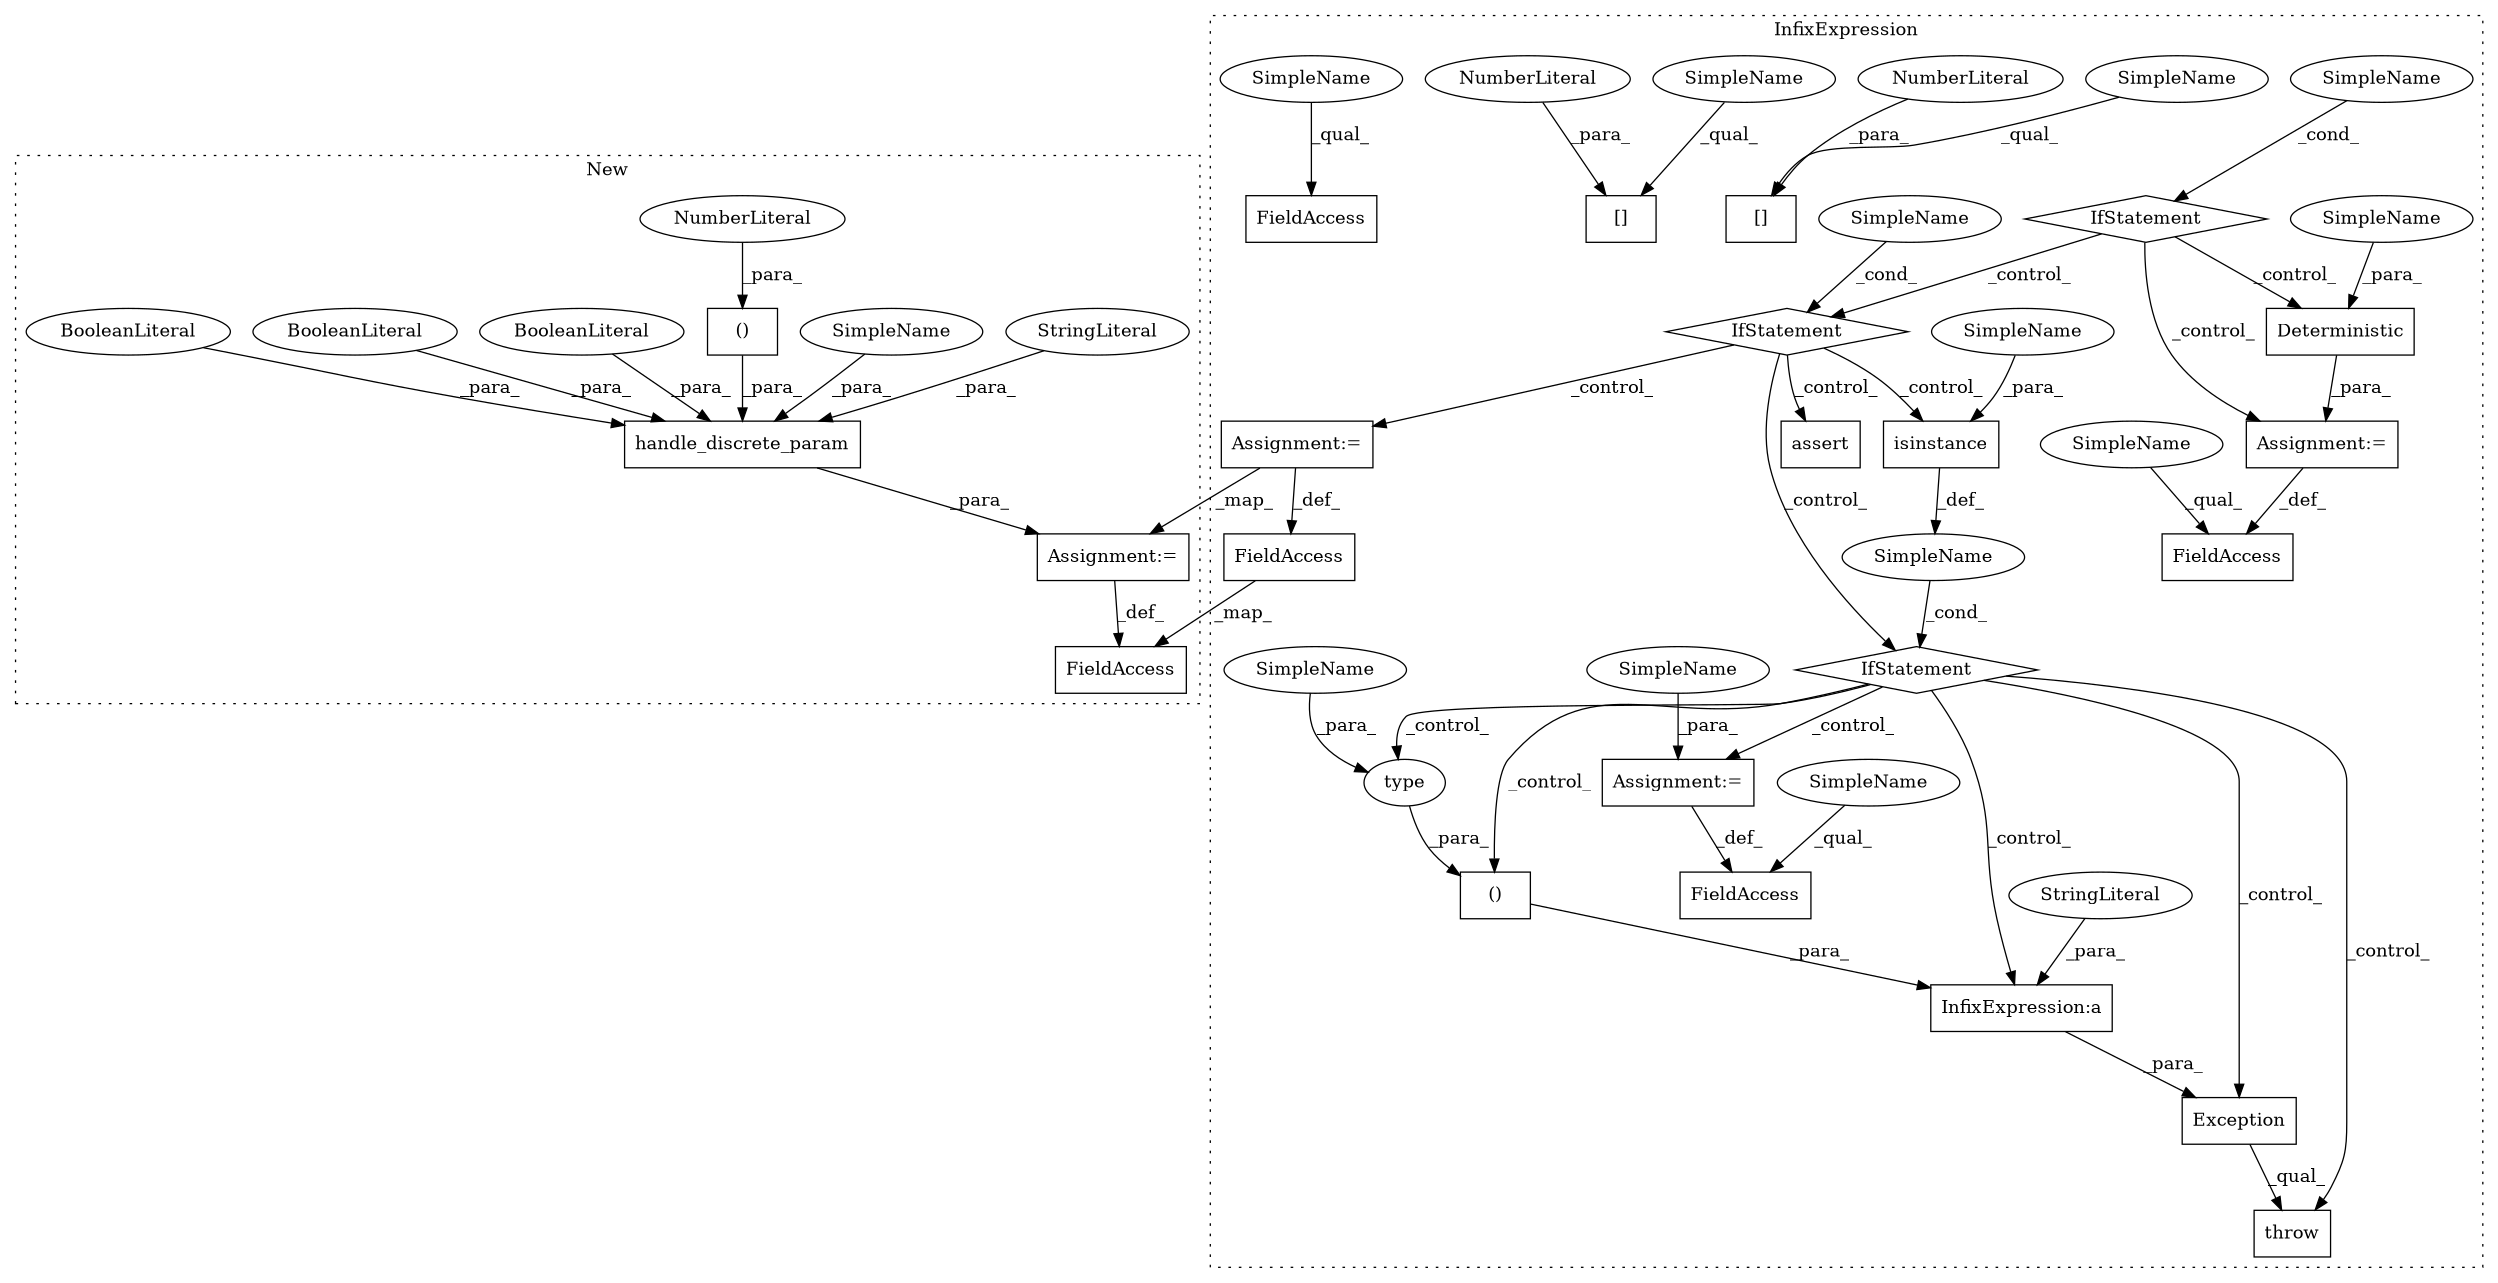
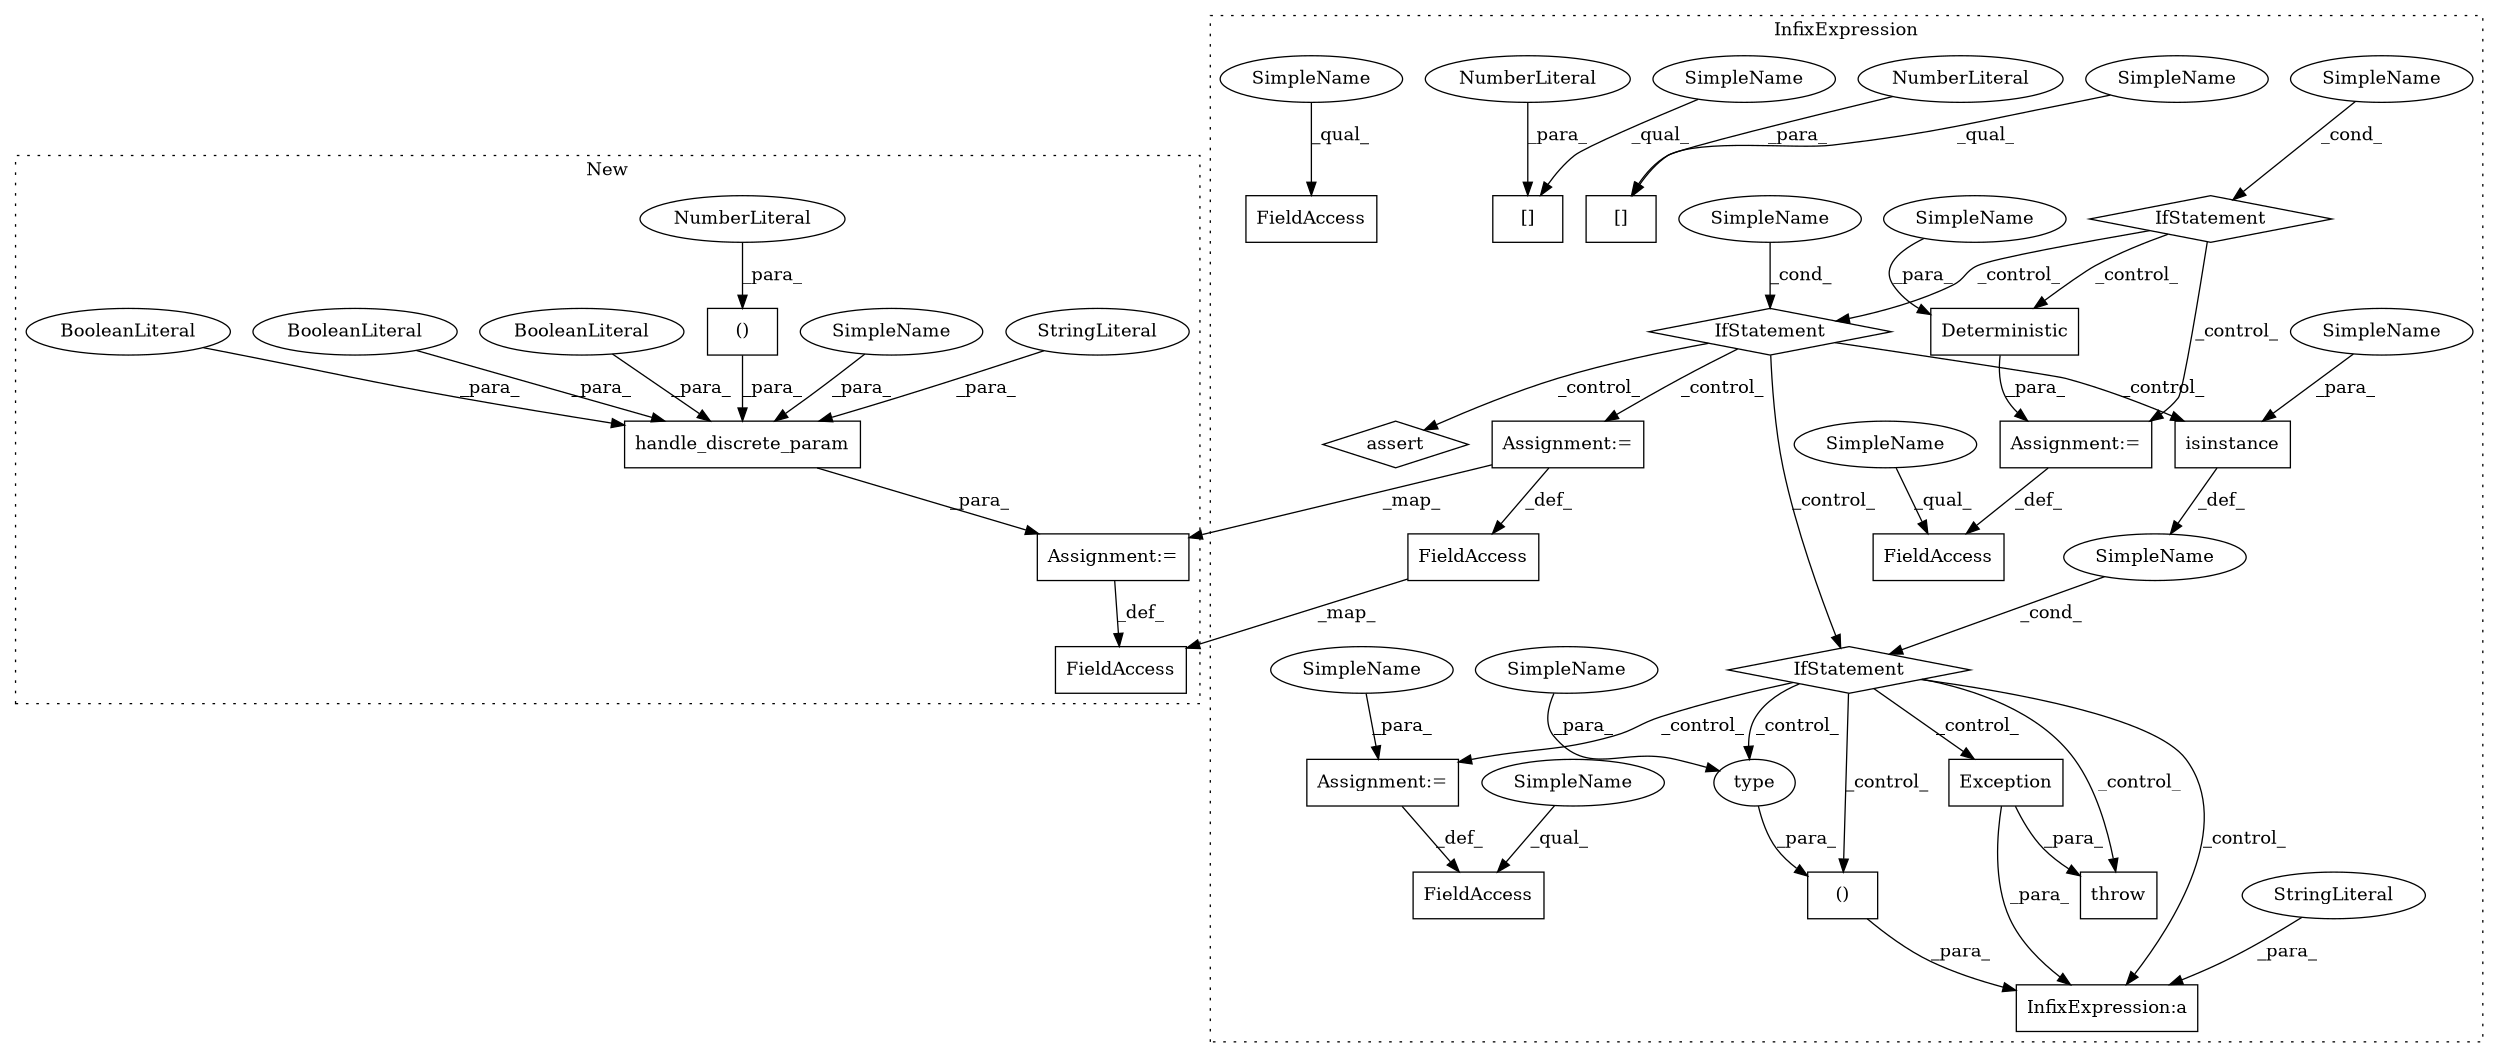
node "assert": shape box -> diamond
edge "InfixExpression:a" -> "Exception": reversed
edge "Exception" -> "throw": label "_qual_" -> "_para_"
